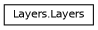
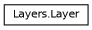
node "Layers.Layers": label "Layers.Layers" -> "Layers.Layer"
